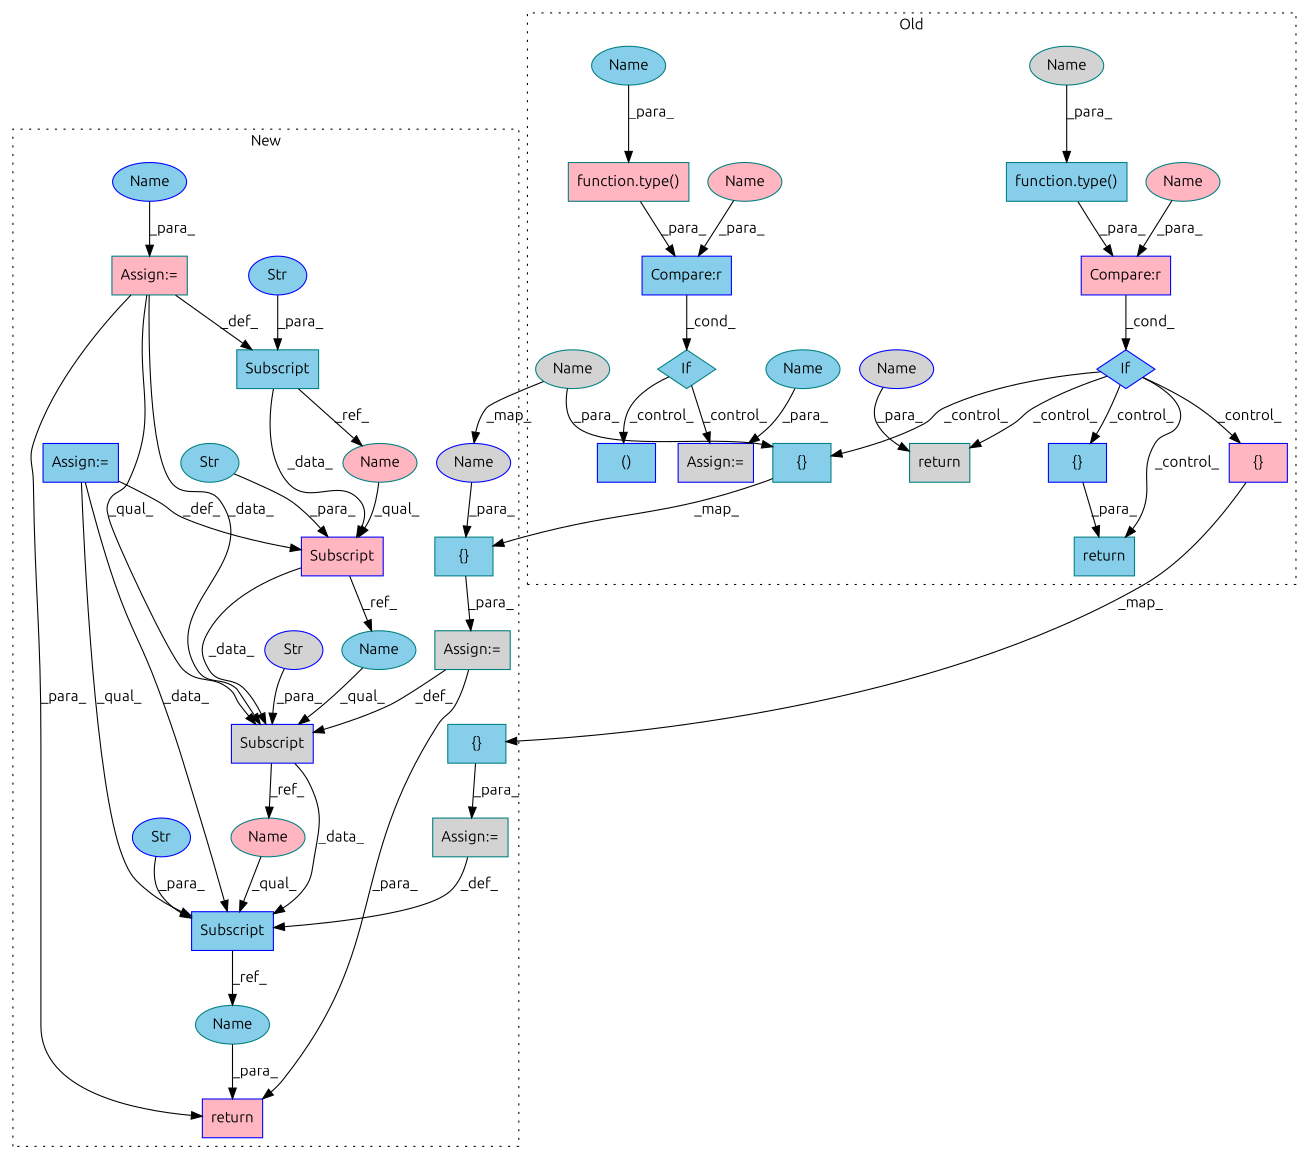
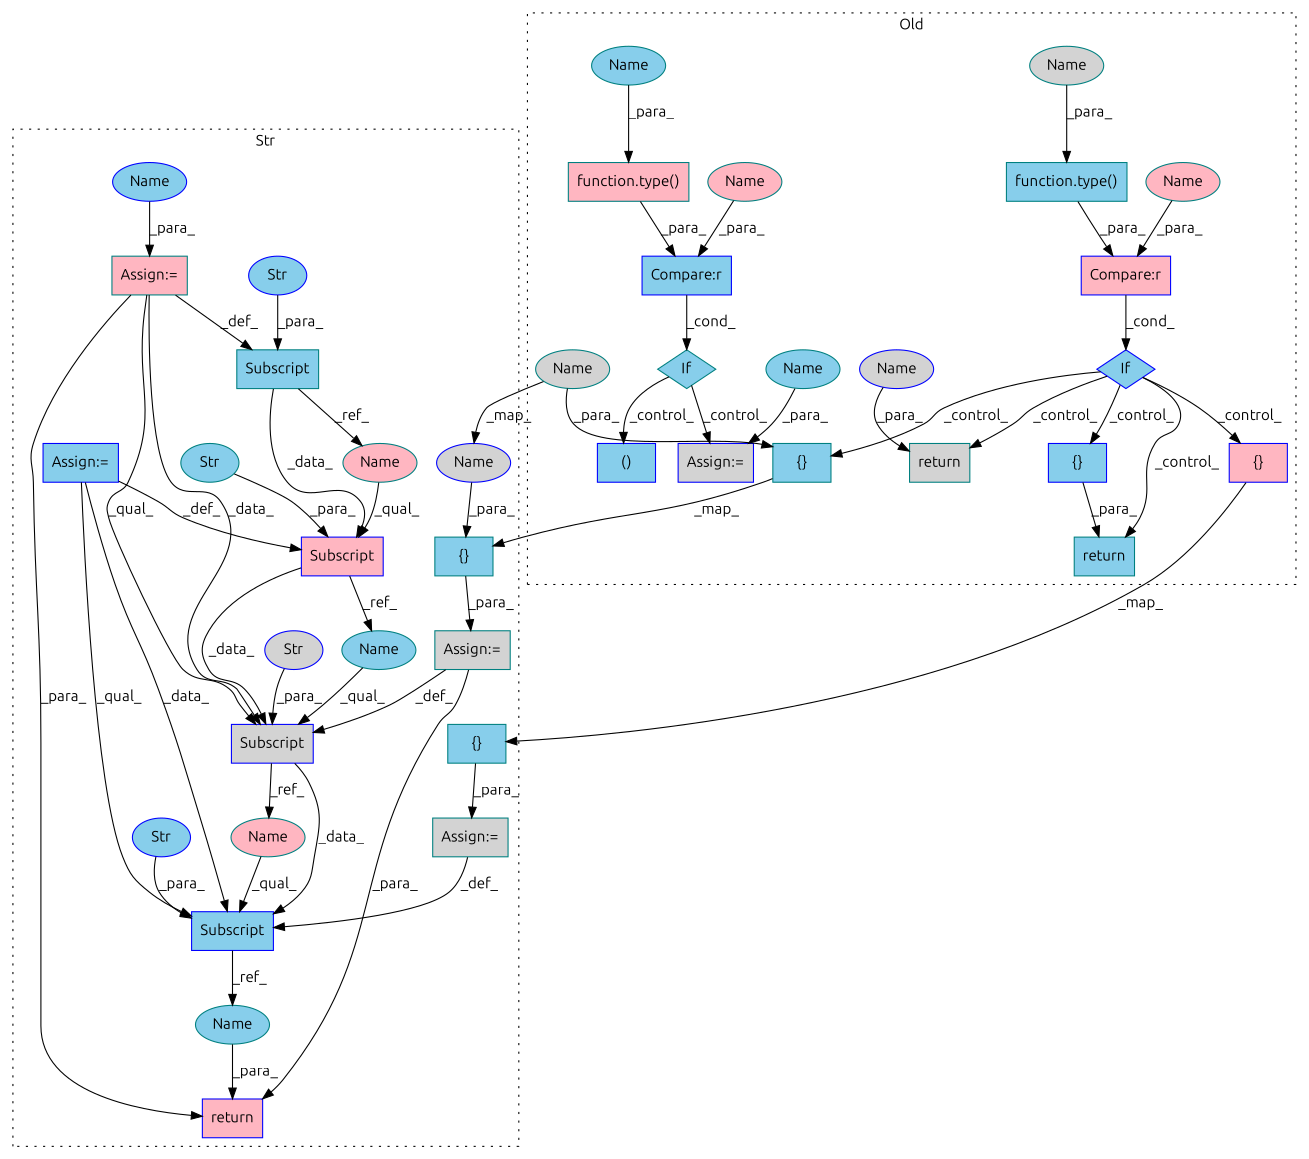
cluster "New": label "New" -> "Str"
